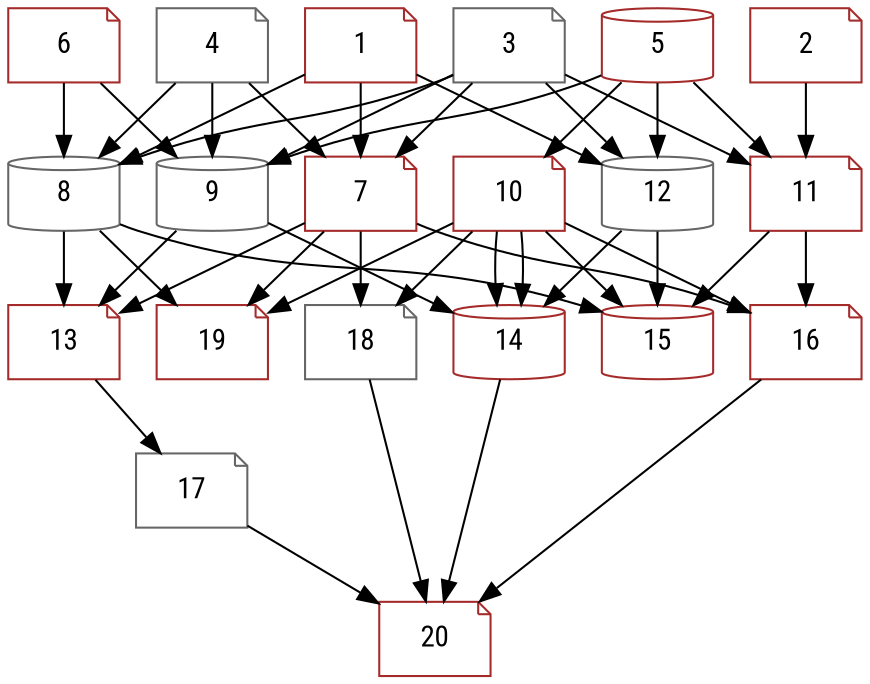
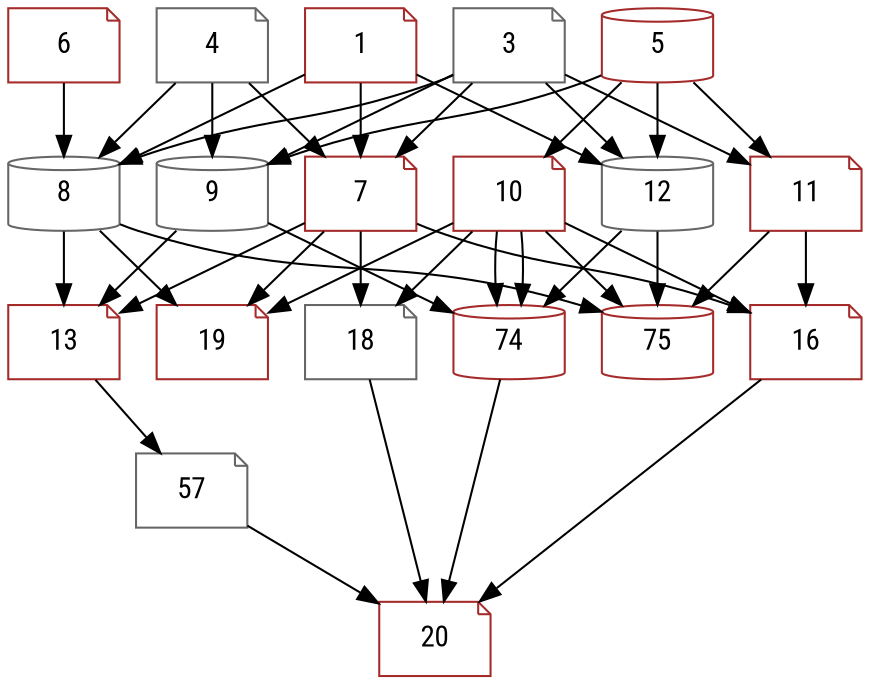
node "2": removed
edge "6" -> "9": removed
node "14": label "14" -> "74"
node "15": label "15" -> "75"
node "17": label "17" -> "57"
